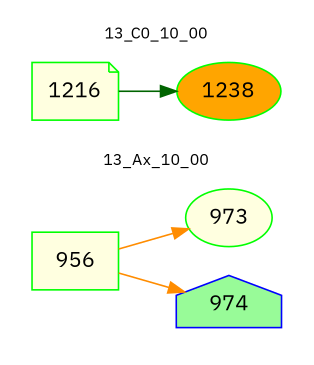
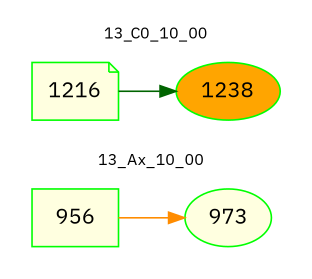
node "974": removed
